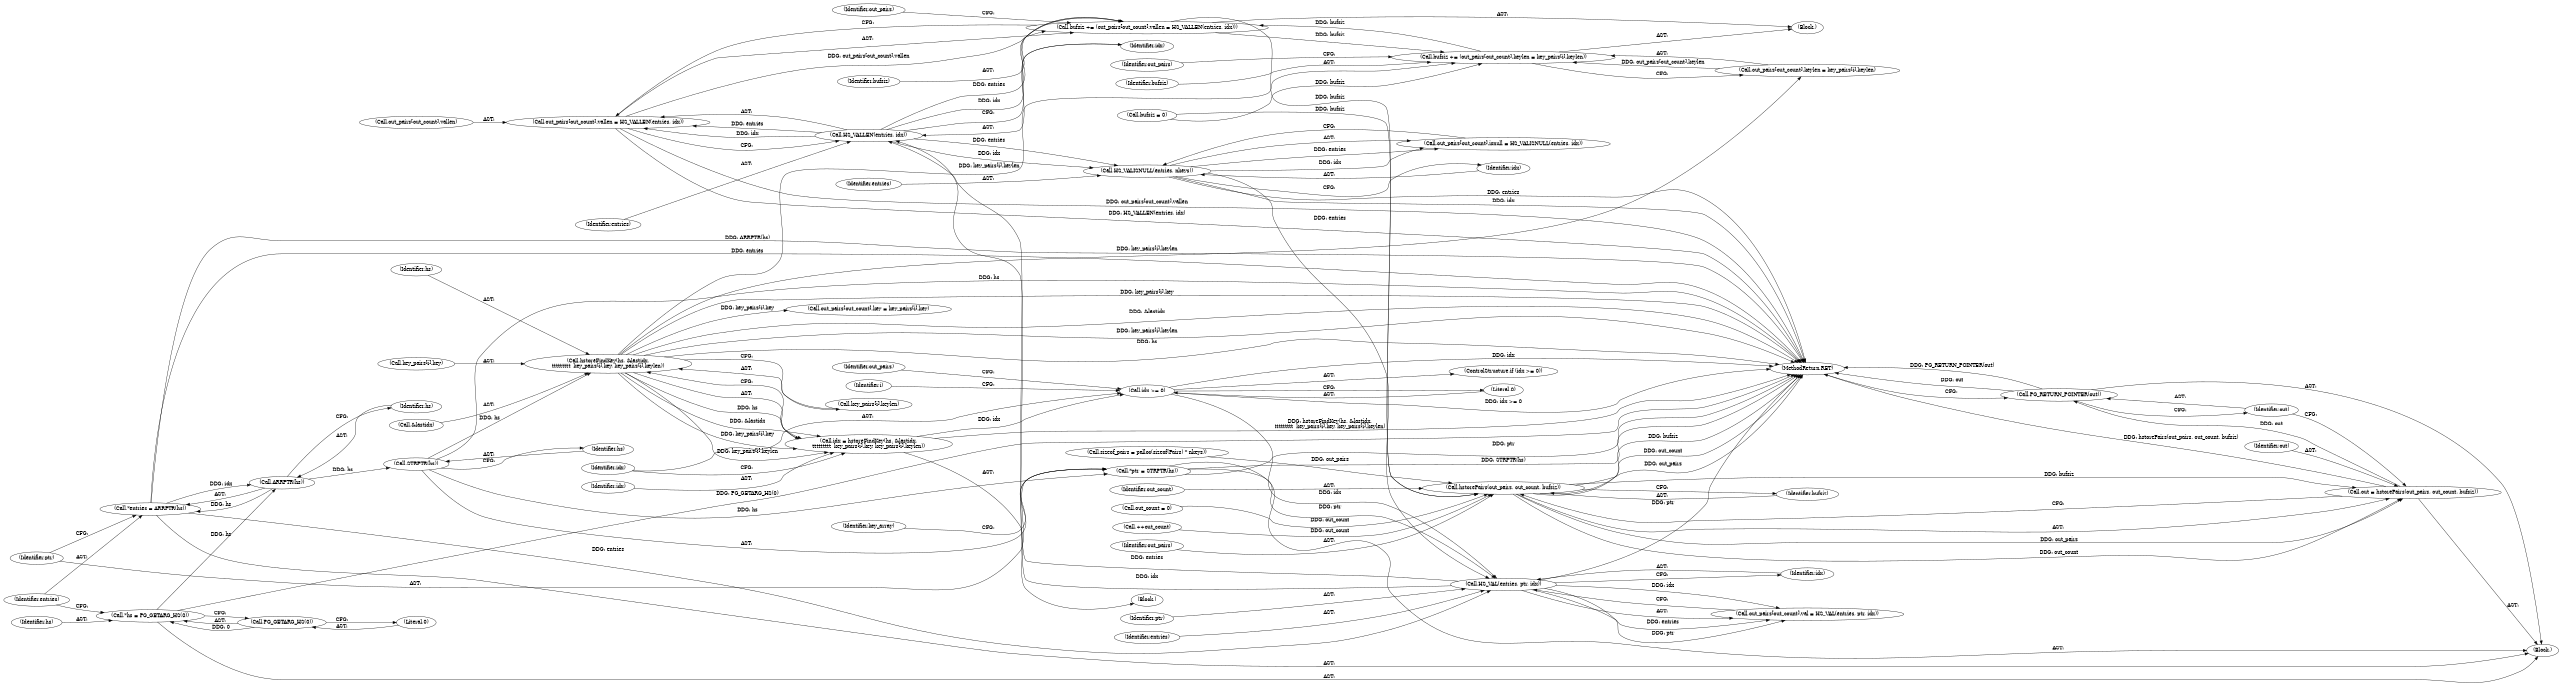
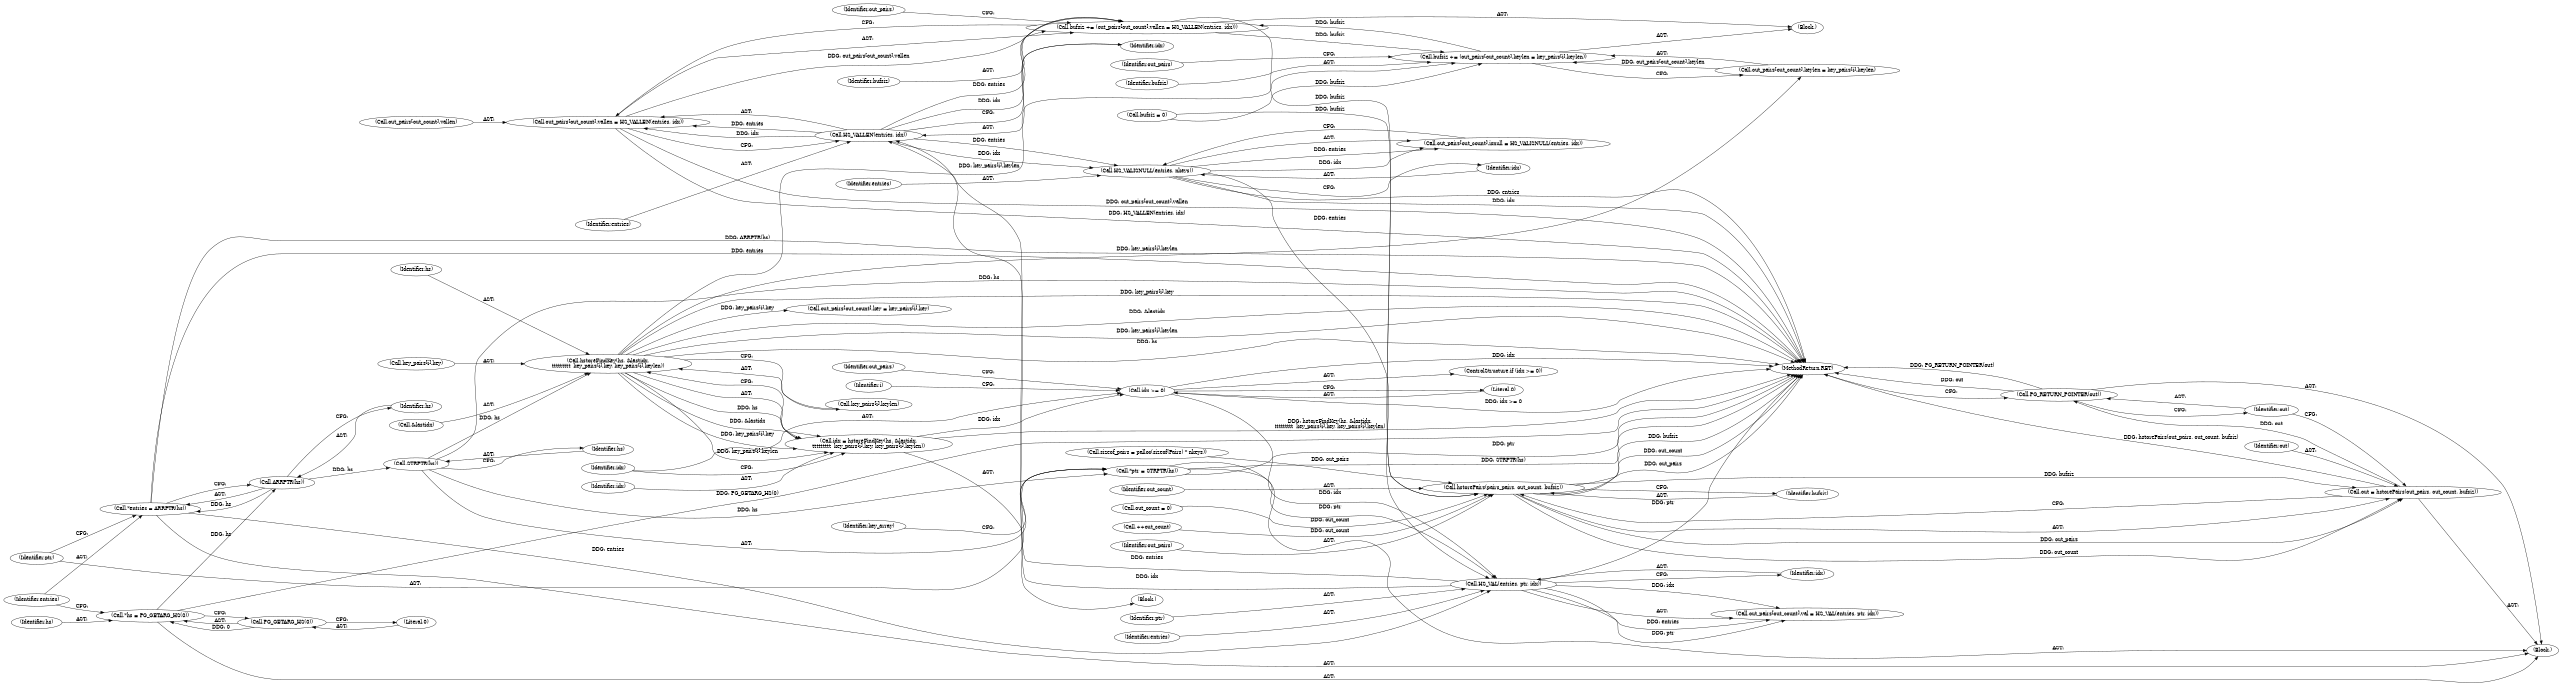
edge "(Call,*entries = ARRPTR(hs))" -> "(Call,ARRPTR(hs))": label "DDG: idx" -> "CFG: "
node "(Call,hstorePairs(out_pairs, out_count, bufsiz))": label "(Call,hstorePairs(out_pairs, out_count, bufsiz))" -> "(Call,hstorePairs(pairs_pairs, out_count, bufsiz))"
edge "(Call,out_pairs[out_count].val = HS_VAL(entries, ptr, idx))" -> "(Call,HS_VAL(entries, ptr, idx))": removed, label "CFG:"
